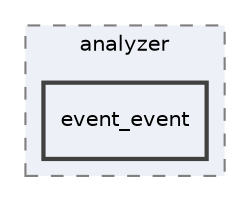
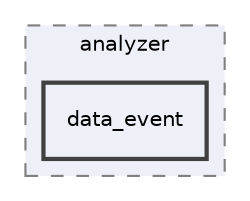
node "event_event": label "event_event" -> "data_event"
